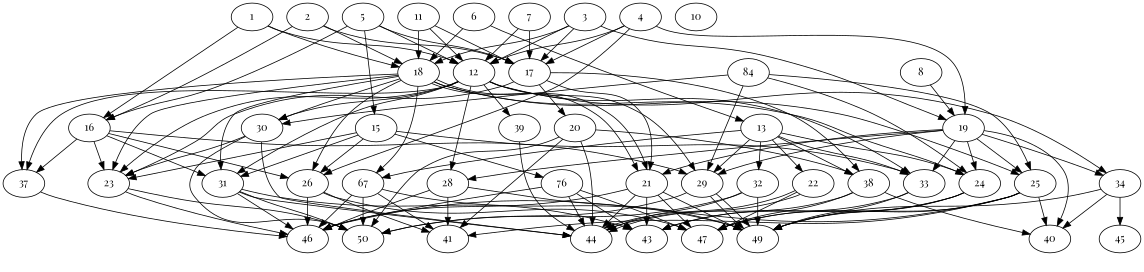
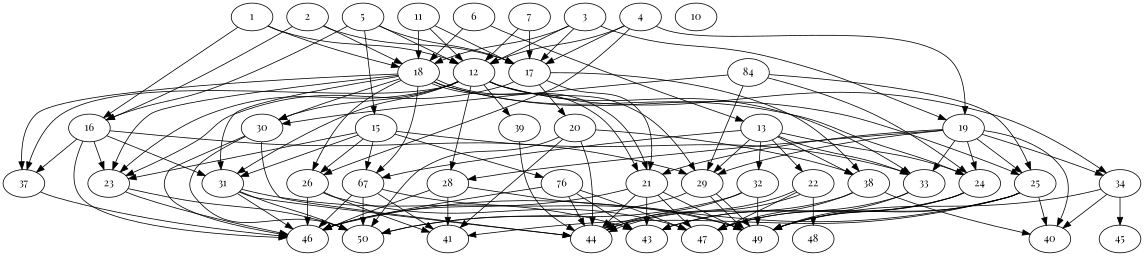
node "8": removed
edge "16" -> "26": now "16" -> "46"
edge "15" -> "67": added
edge "30" -> "23": now "30" -> "46"
node "48": added
